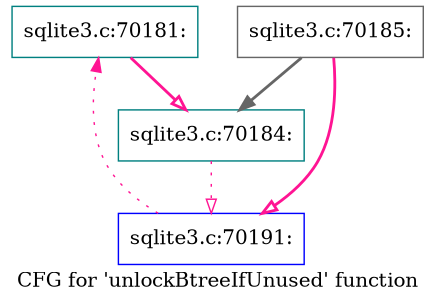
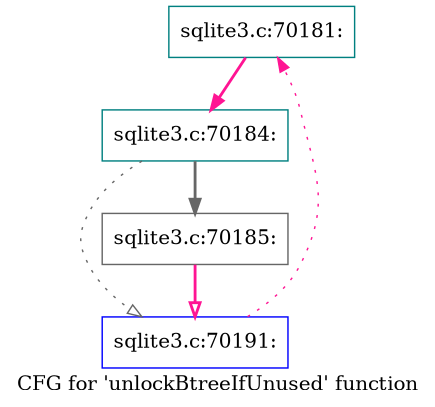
edge "sqlite3.c:70181:" -> "sqlite3.c:70184:": arrowhead onormal -> normal
edge "sqlite3.c:70185:" -> "sqlite3.c:70184:": reversed
edge "sqlite3.c:70184:" -> "sqlite3.c:70191:": color deeppink -> gray40
